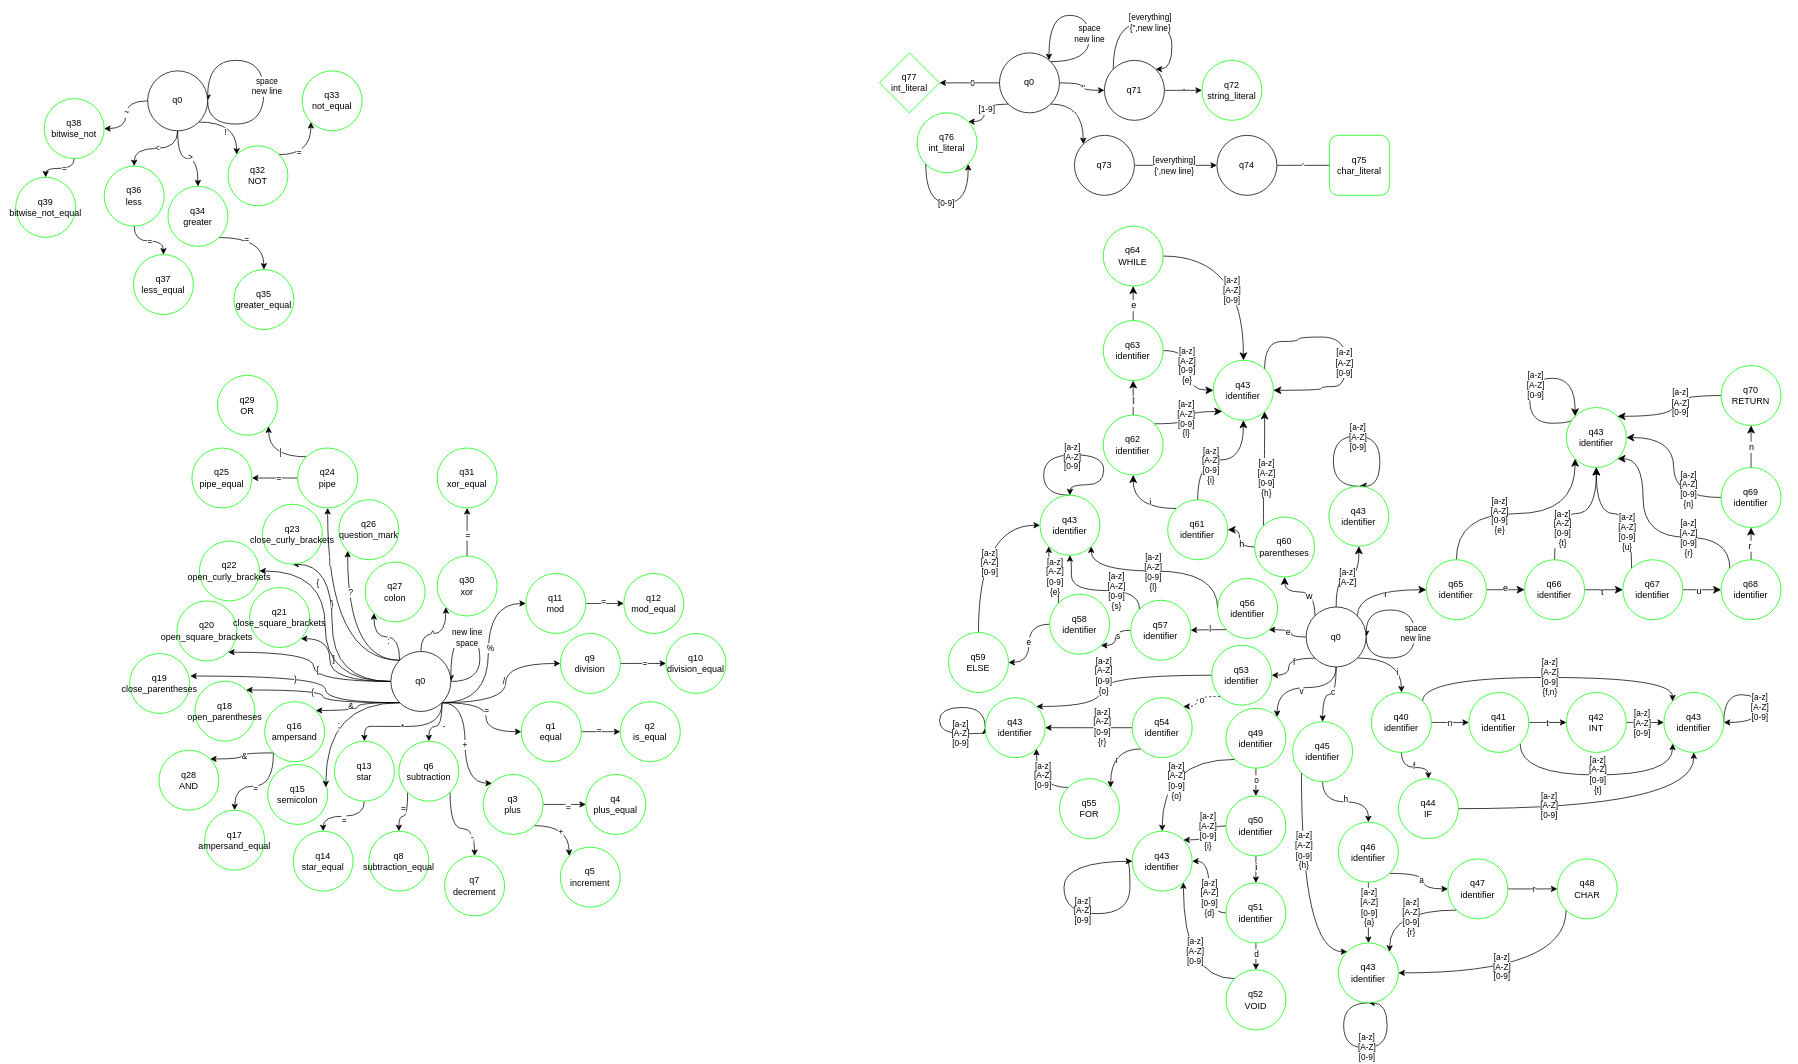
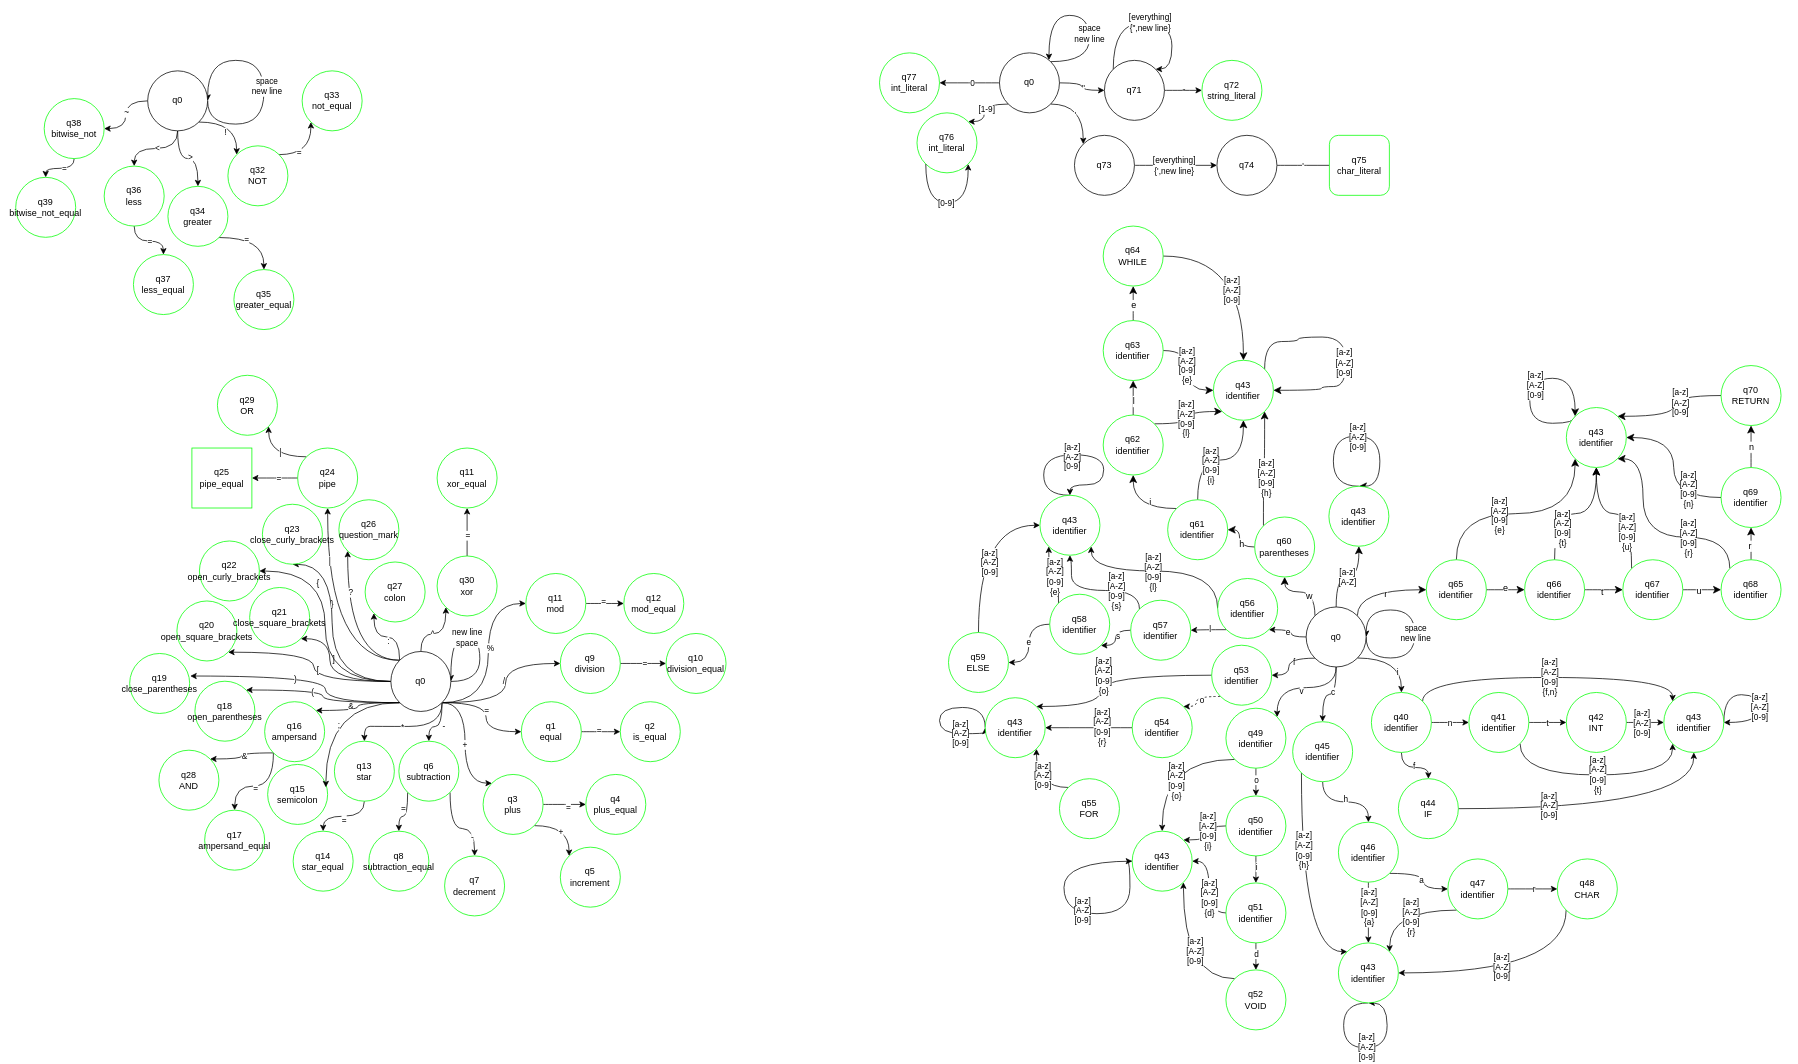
node "q77 int_literal": shape diamond -> ellipse
node "q25 pipe_equal": shape ellipse -> rectangle
node "q31 xor_equal": label "q31 xor_equal" -> "q11 xor_equal"
edge "q54 identifier" -> "q55 FOR": removed, label "r"
